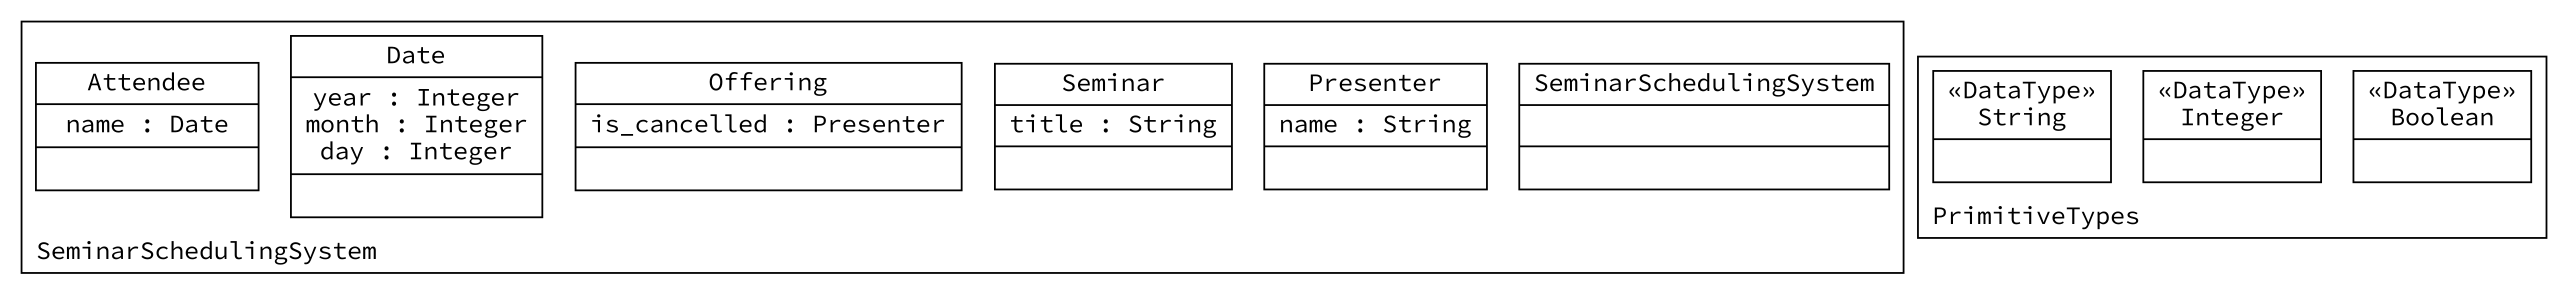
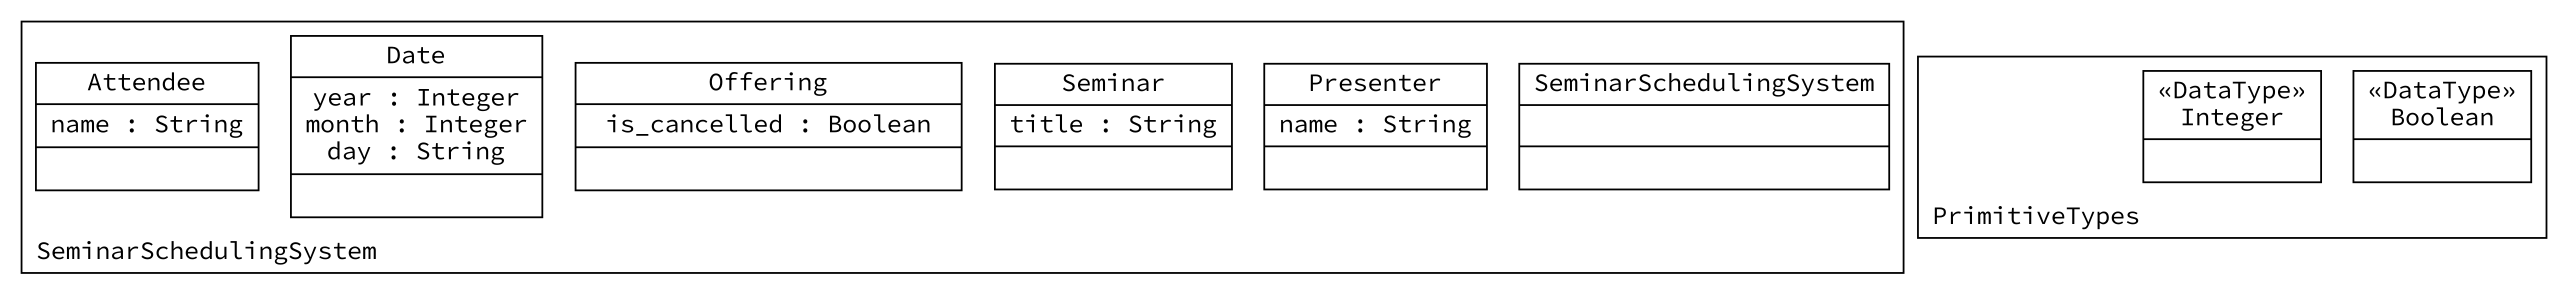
node "Attendee": text "name : Date" -> "name : String"
node "Offering": text "is_cancelled : Presenter" -> "is_cancelled : Boolean"
node "String": removed
node "Date": text "day : Integer" -> "day : String"
